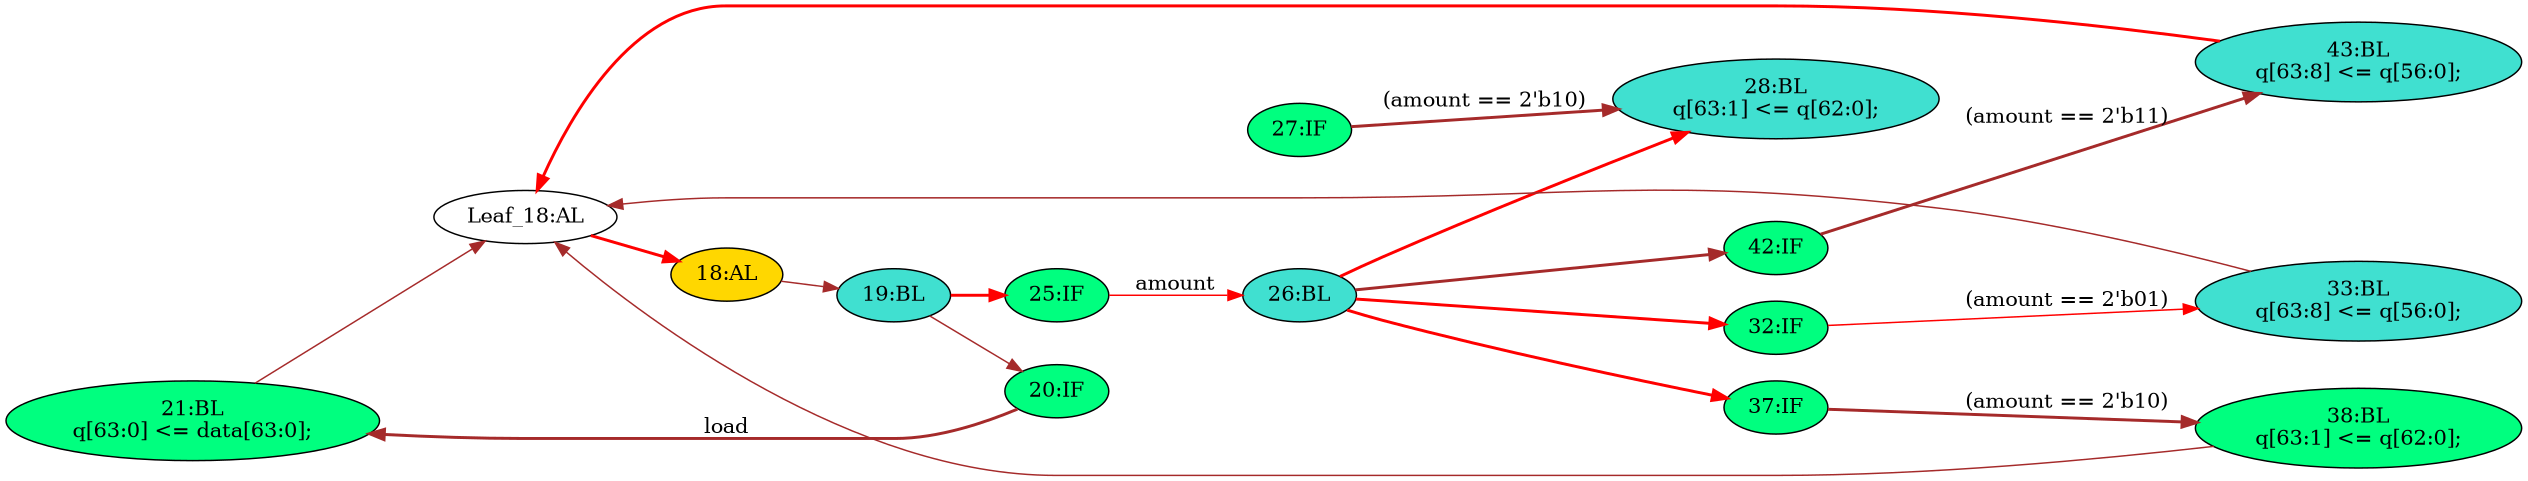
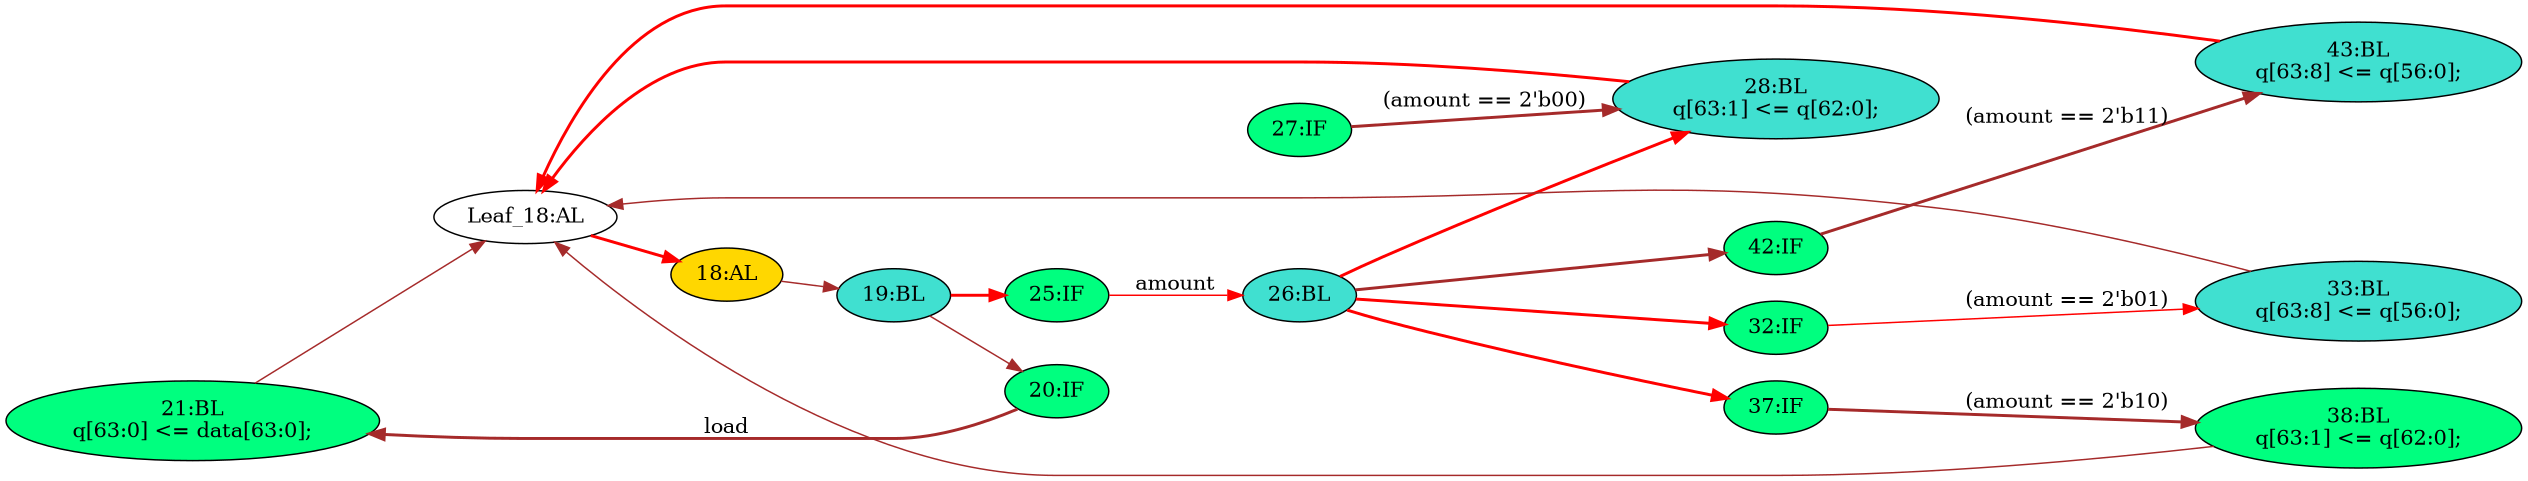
edge "28:BL q[63:1] <= q[62:0];" -> "Leaf_18:AL": added
edge "27:IF" -> "28:BL q[63:1] <= q[62:0];": label "(amount == 2'b10)" -> "(amount == 2'b00)"
